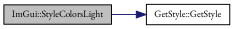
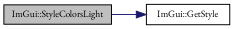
node "GetStyle::GetStyle": label "GetStyle::GetStyle" -> "ImGui::GetStyle"
